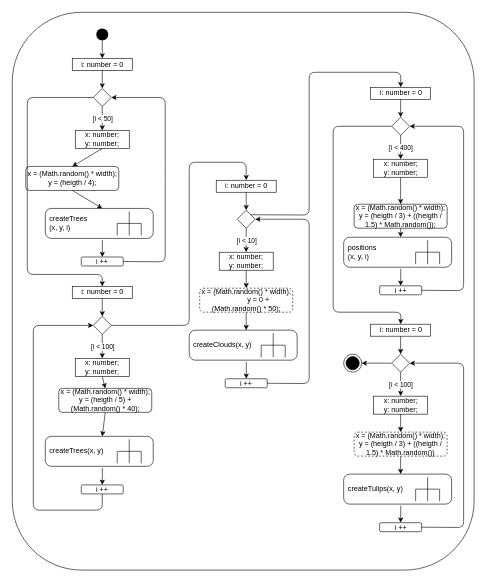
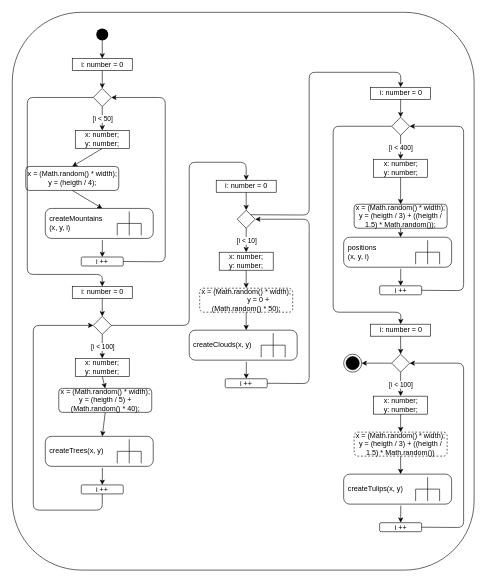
node "createTrees (x, y, i)": label "createTrees (x, y, i)" -> "createMountains (x, y, i)"
